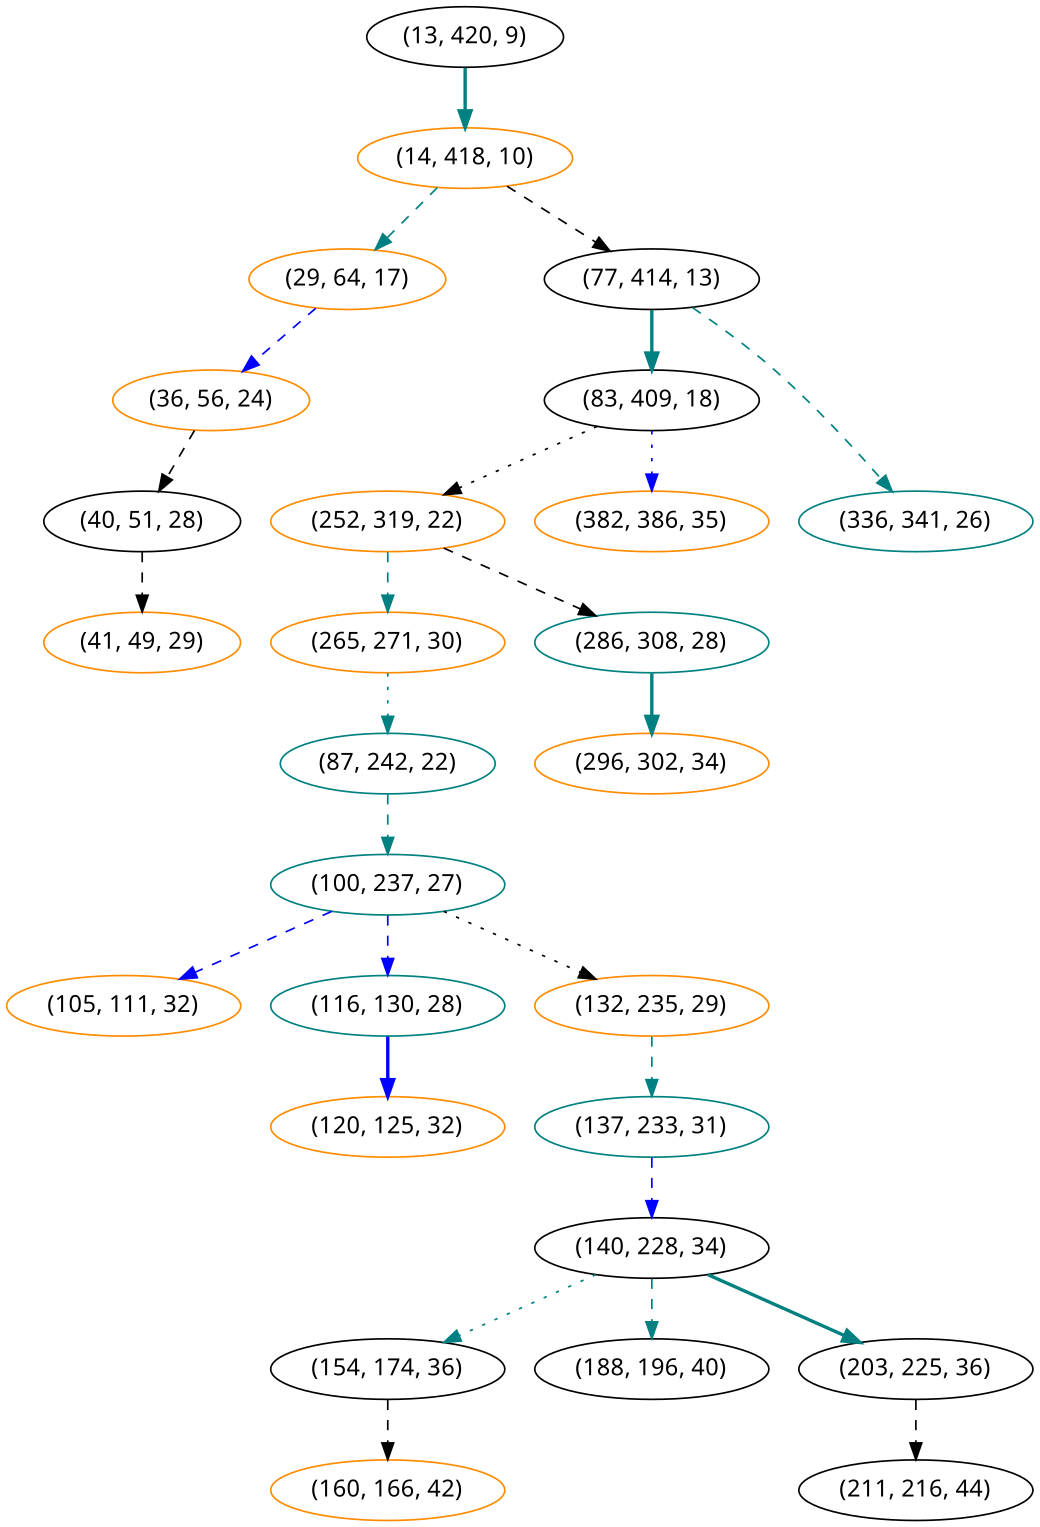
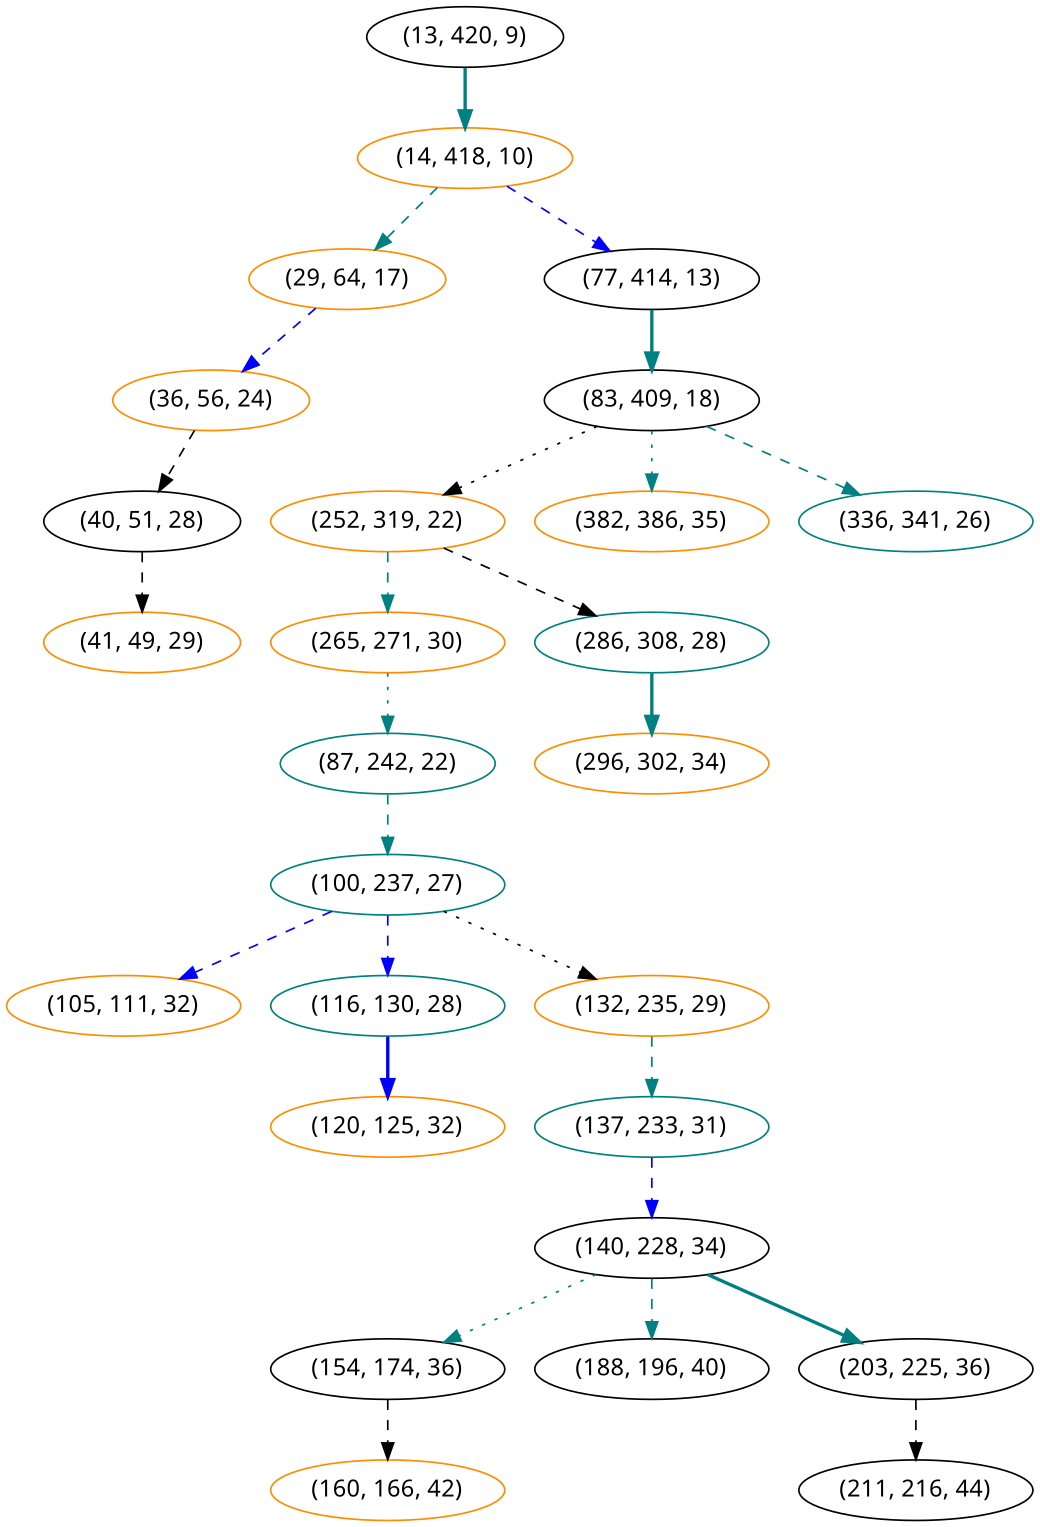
edge "(14, 418, 10)" -> "(77, 414, 13)": color black -> blue
edge "(77, 414, 13)" -> "(336, 341, 26)": now "(83, 409, 18)" -> "(336, 341, 26)"
edge "(83, 409, 18)" -> "(382, 386, 35)": color blue -> teal
